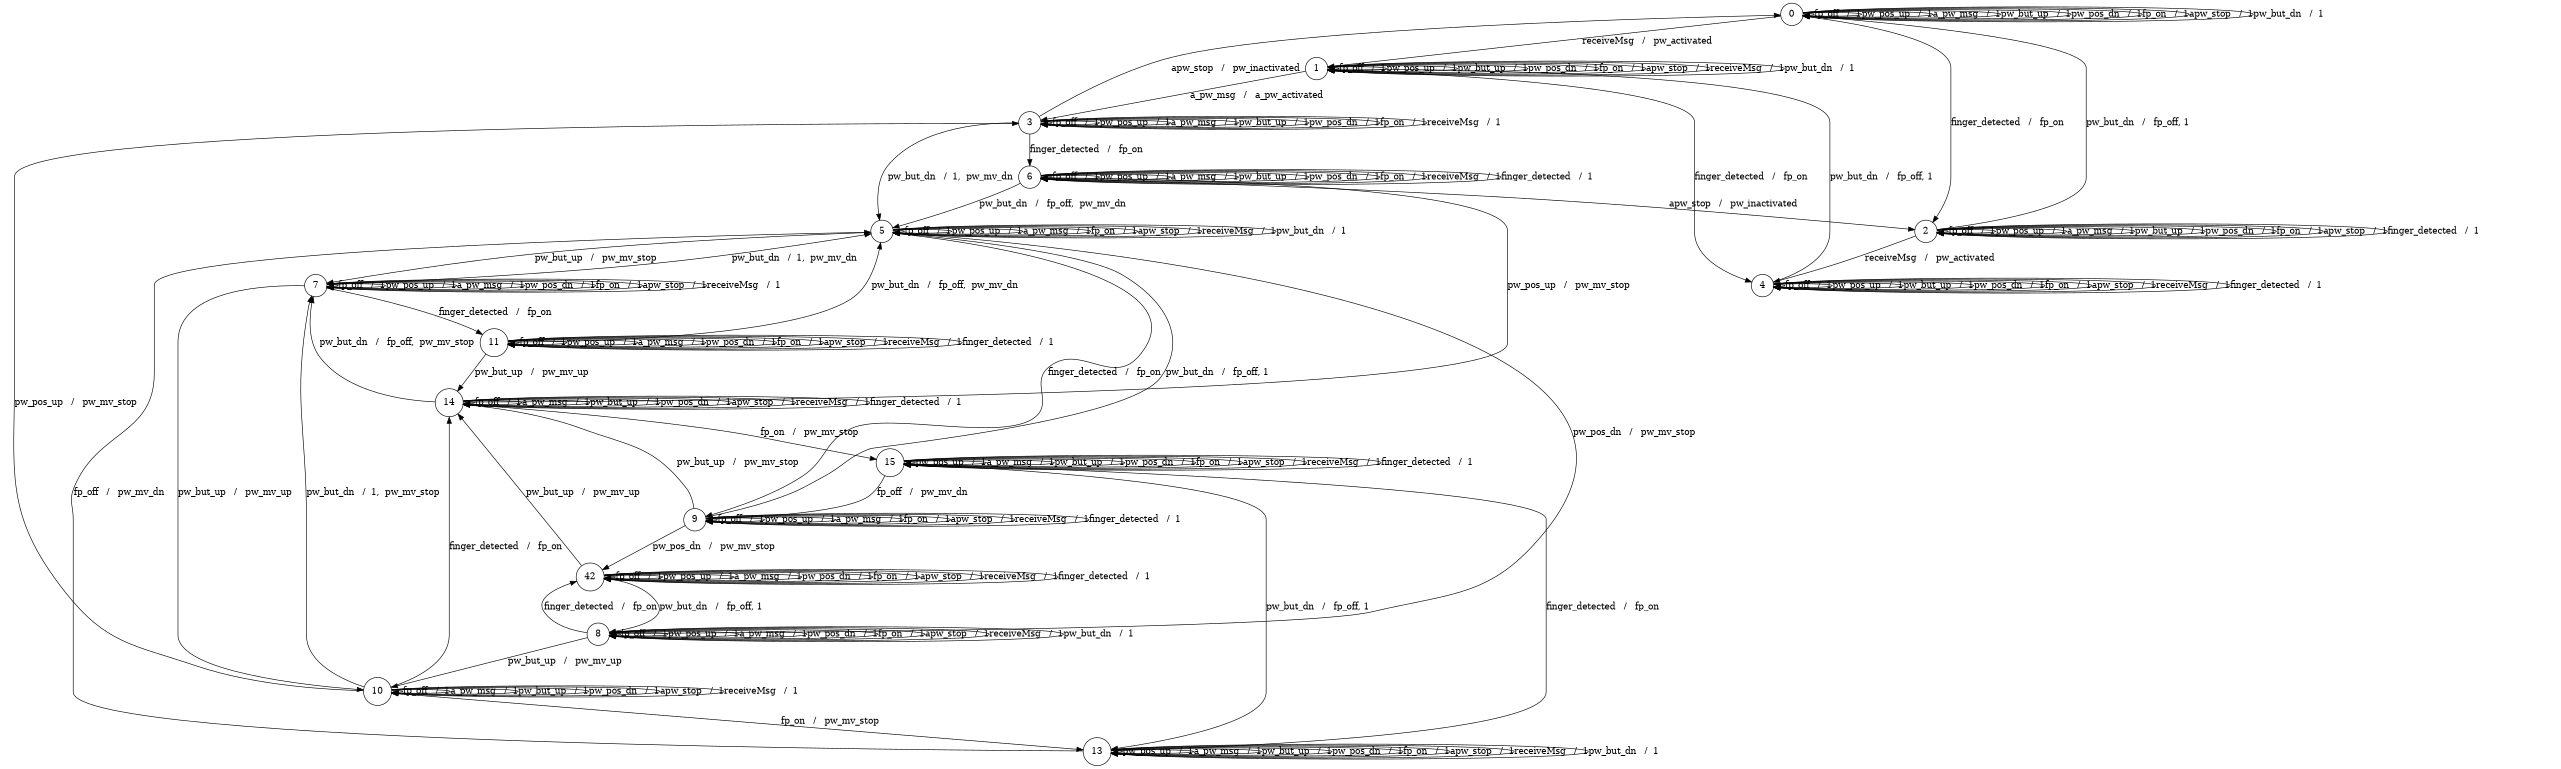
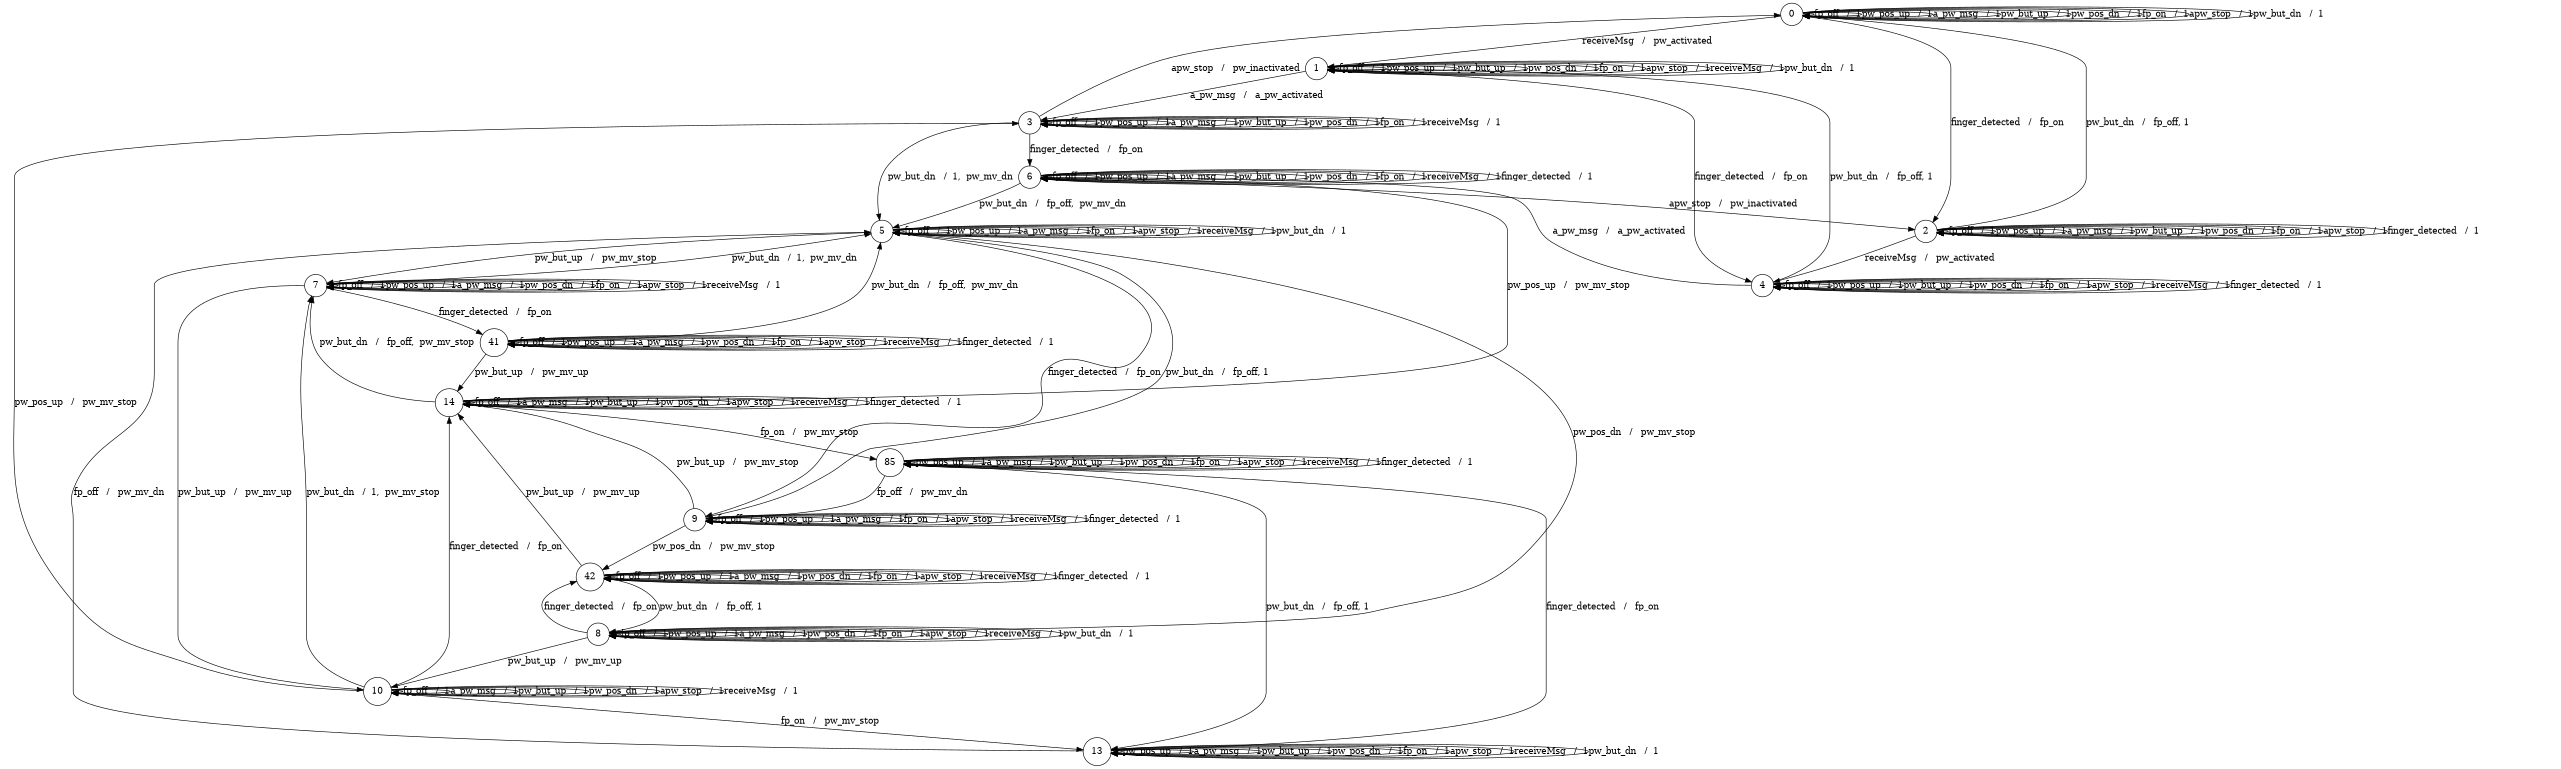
edge "4" -> "6": added, label "a_pw_msg   /   a_pw_activated"
node "11": label "11" -> "41"
node "15": label "15" -> "85"
